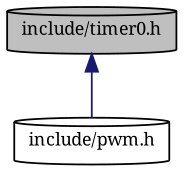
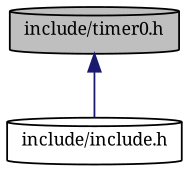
node "include/pwm.h": label "include/pwm.h" -> "include/include.h"
